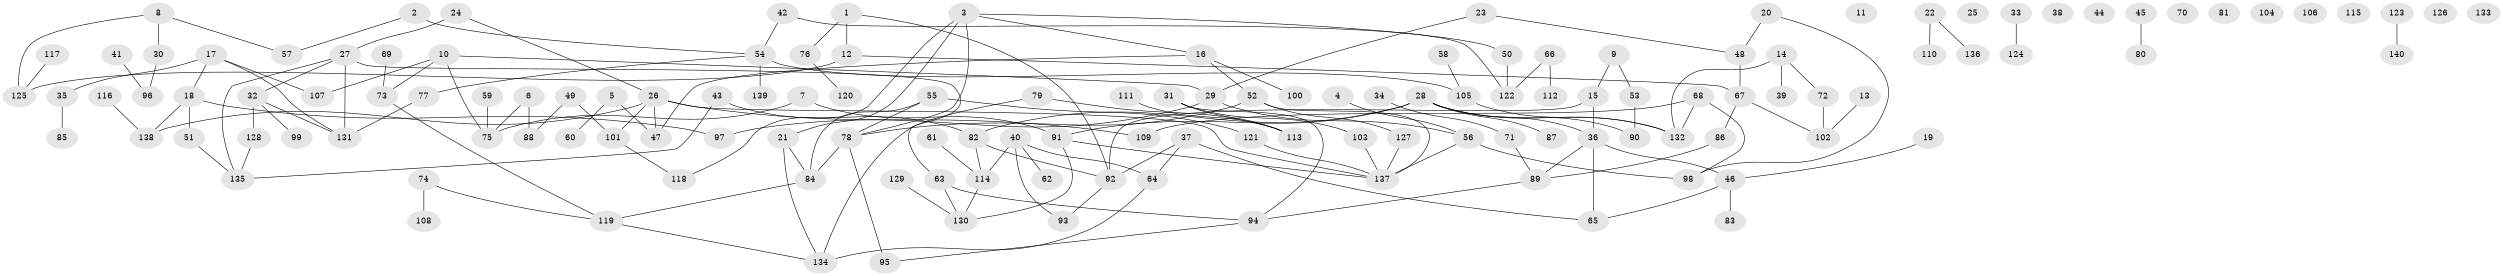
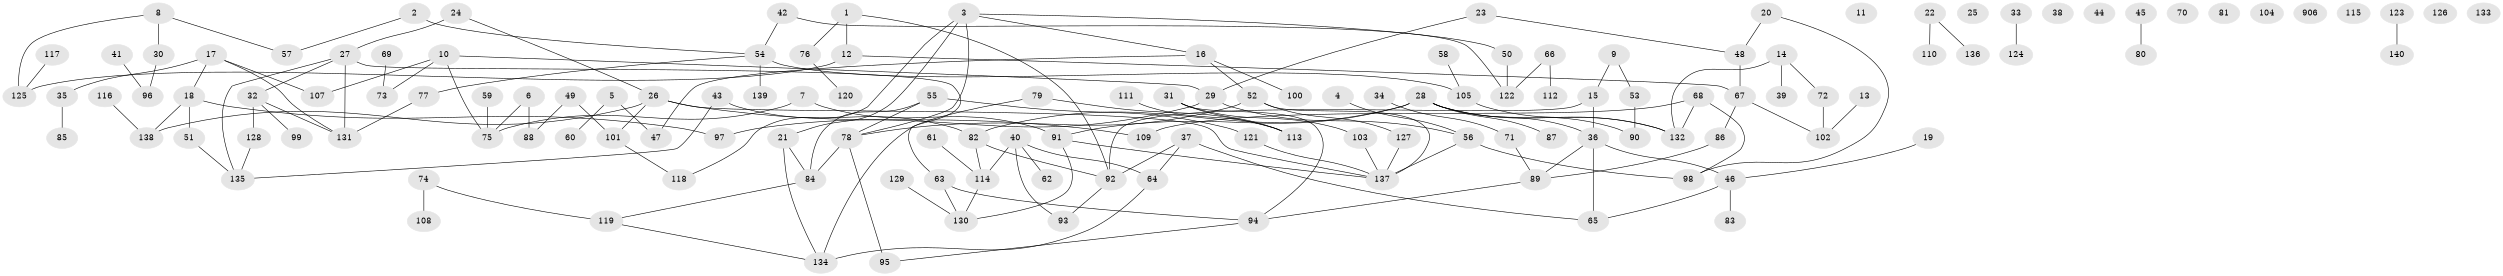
node "106": label "106" -> "906"
edge "26" -- "47": removed
edge "73" -- "119": removed
